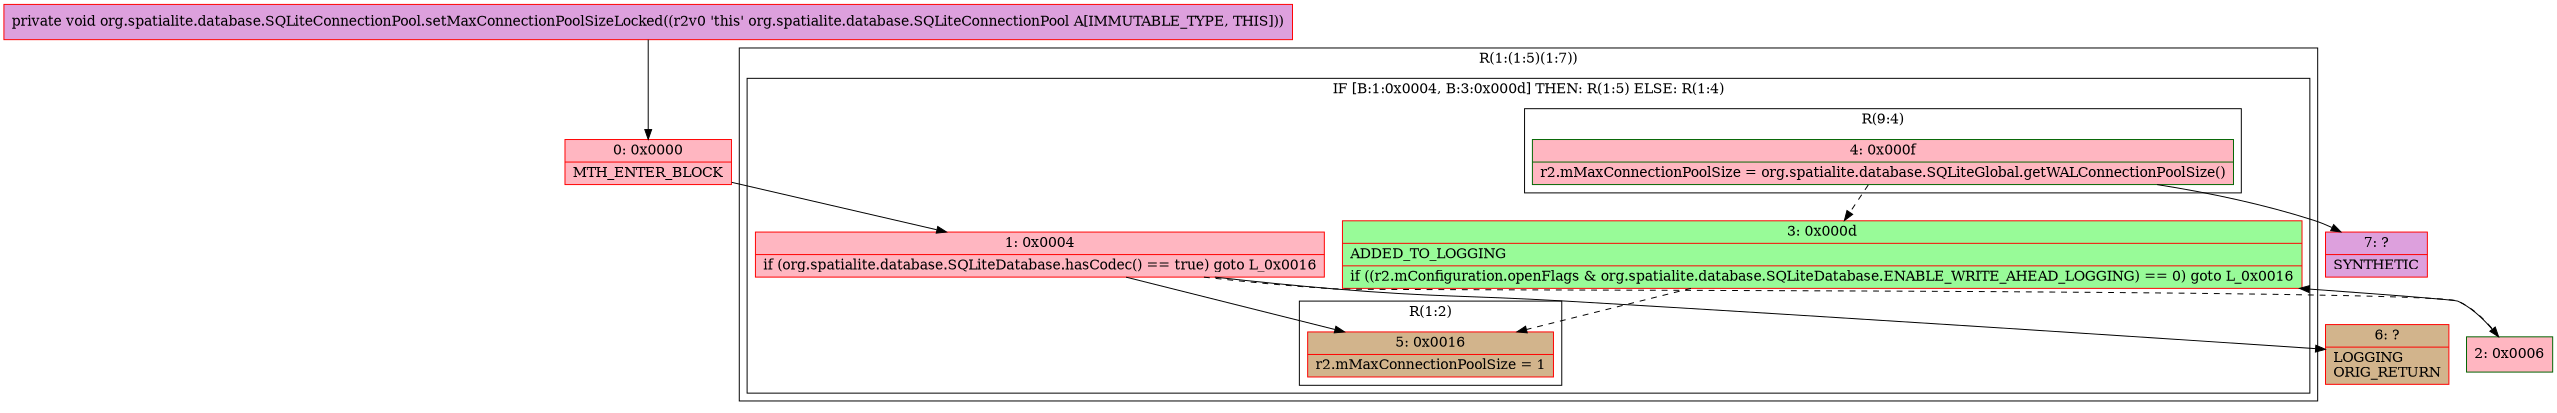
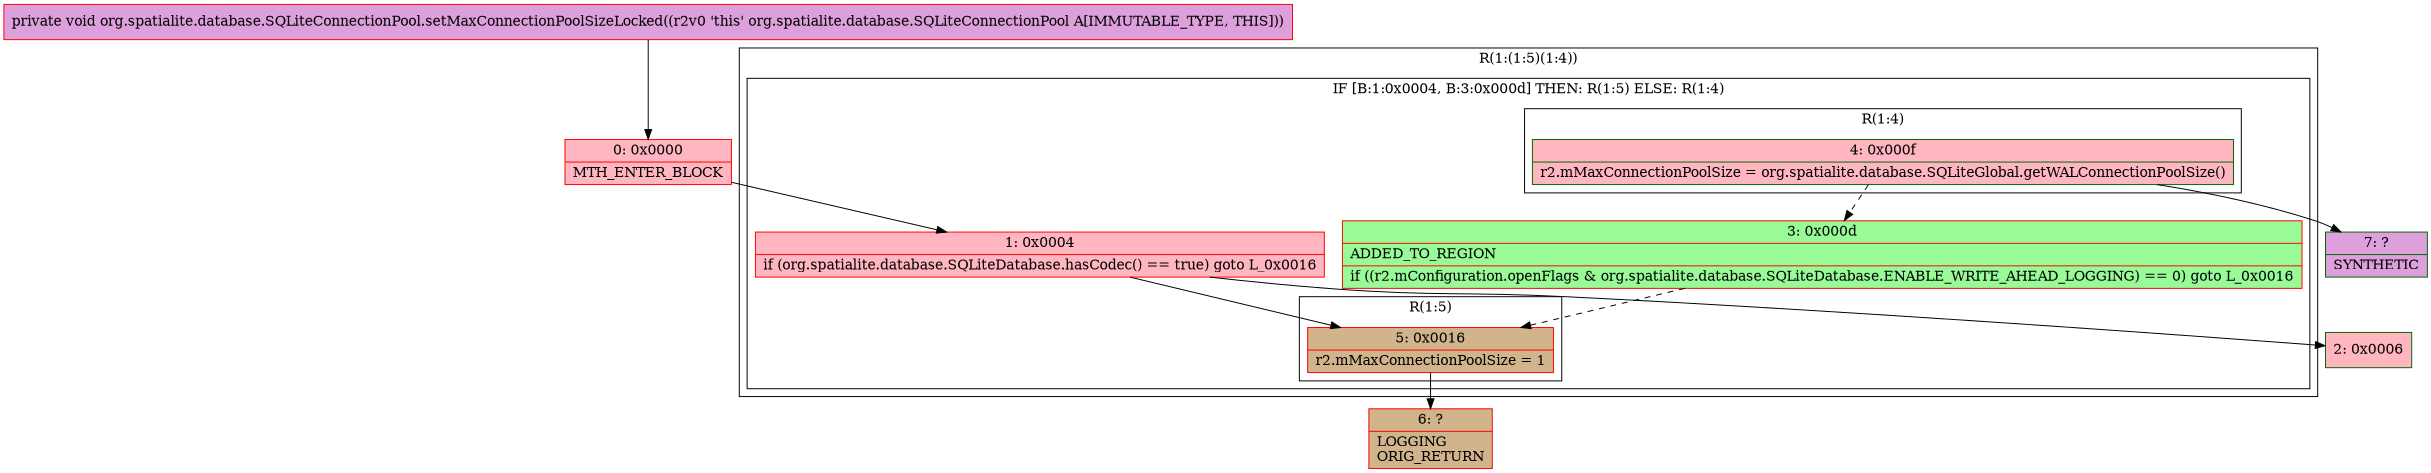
cluster "R(1:(1:5)(1:7))": label "R(1:(1:5)(1:7))" -> "R(1:(1:5)(1:4))"
cluster "R(9:4)": label "R(9:4)" -> "R(1:4)"
node "3: 0x000d": text "ADDED_TO_LOGGING" -> "ADDED_TO_REGION"
node "7: ?": color red -> darkgreen
edge "1: 0x0004" -> "2: 0x0006": style dashed -> solid
edge "2: 0x0006" -> "3: 0x000d": removed
cluster "R(1:2)": label "R(1:2)" -> "R(1:5)"
edge "1: 0x0004" -> "6: ?": now "5: 0x0016" -> "6: ?"
